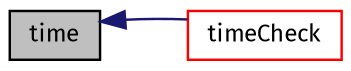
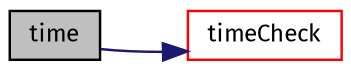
edge "timeCheck" -> "time": reversed
